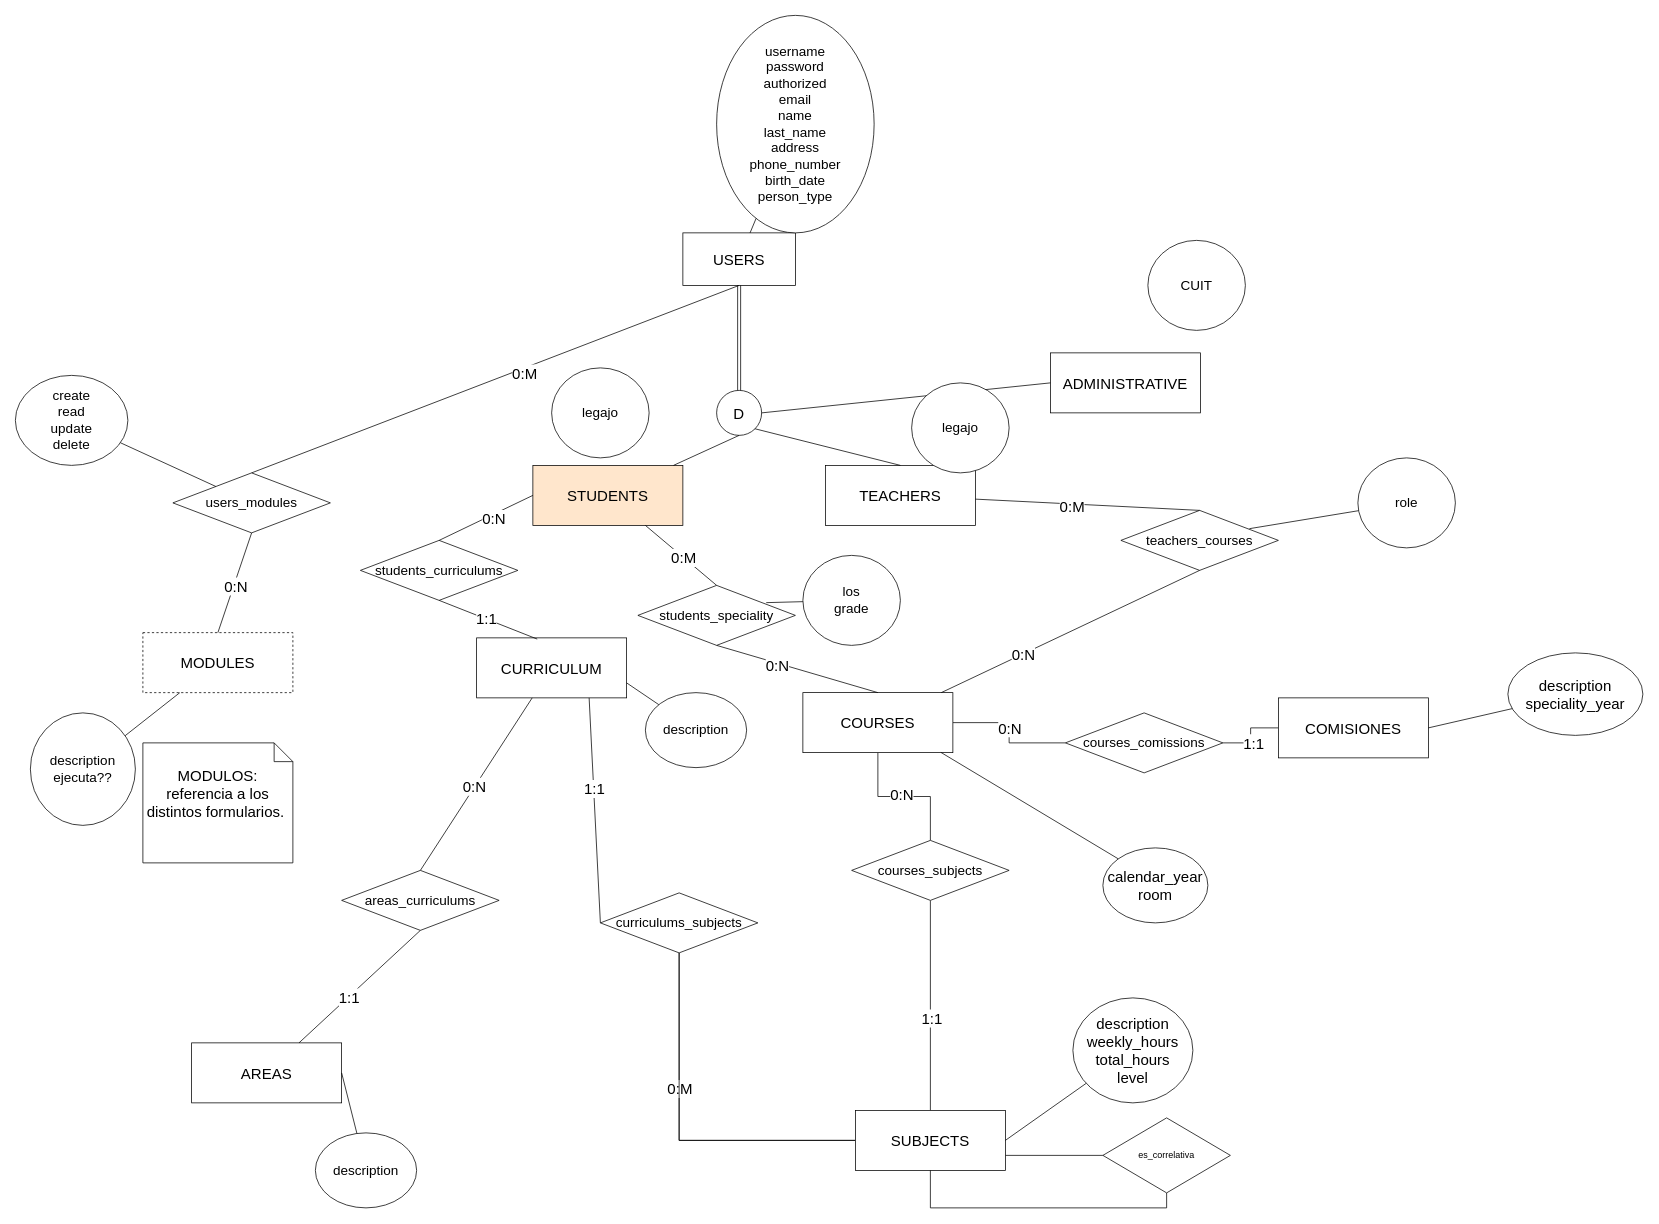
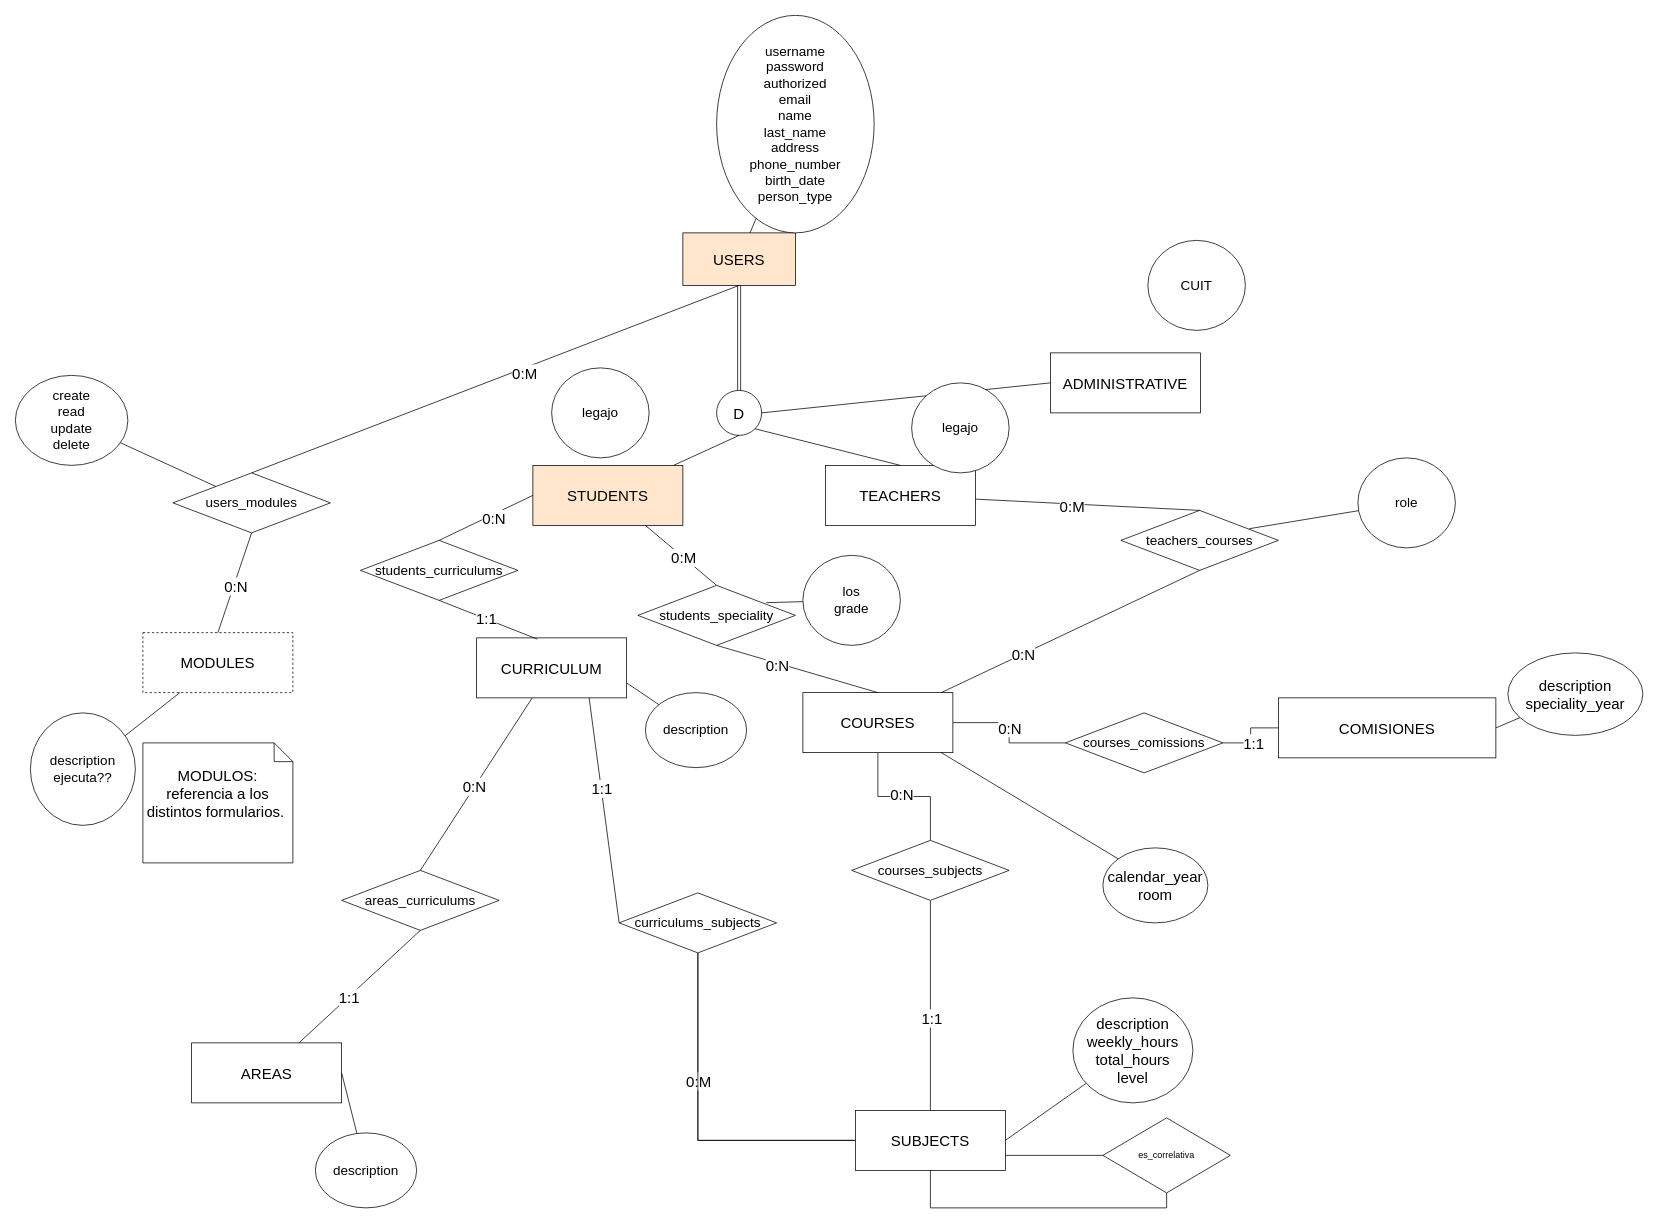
node "USERS": fillcolor #ffffff -> #ffe6cc
node "COMISIONES": size 150x60 -> 218x60
node "curriculums_subjects": moved (679, 923) -> (698, 923)
